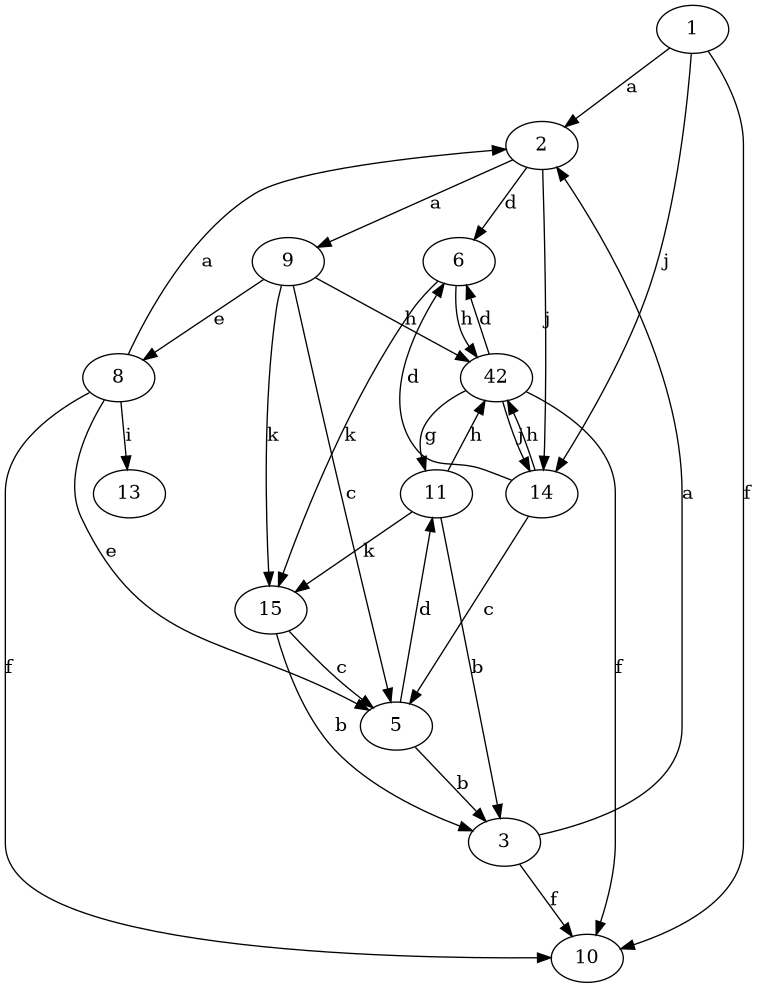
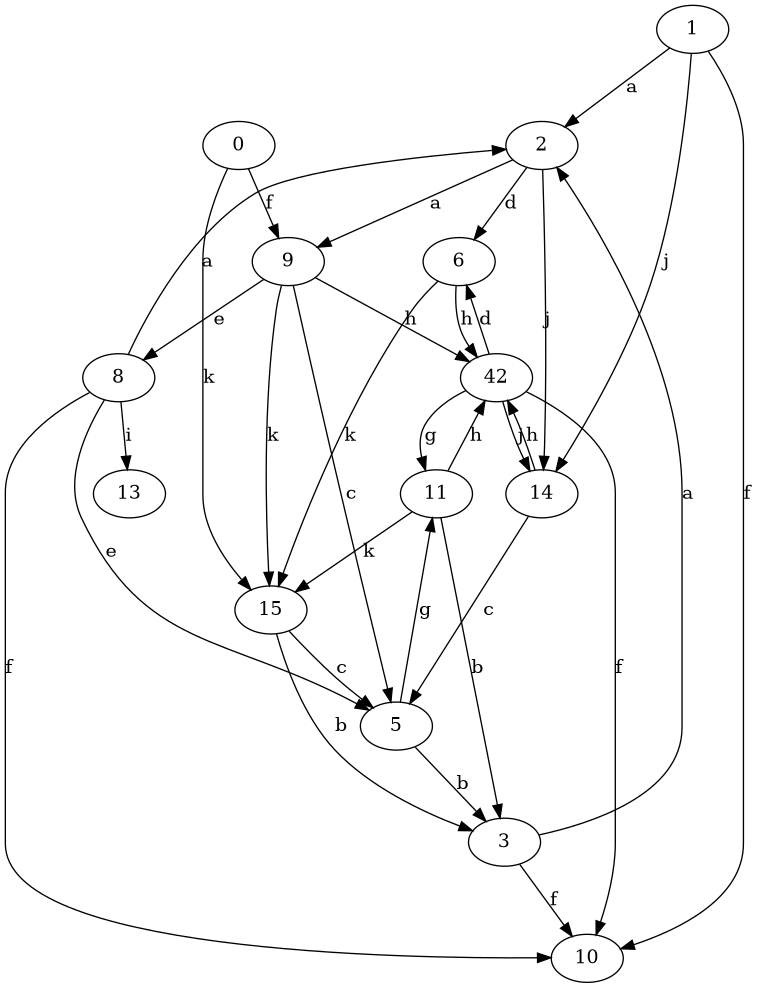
node "0": added
edge "14" -> "6": removed, label "d"
edge "5" -> "11": label "d" -> "g"
